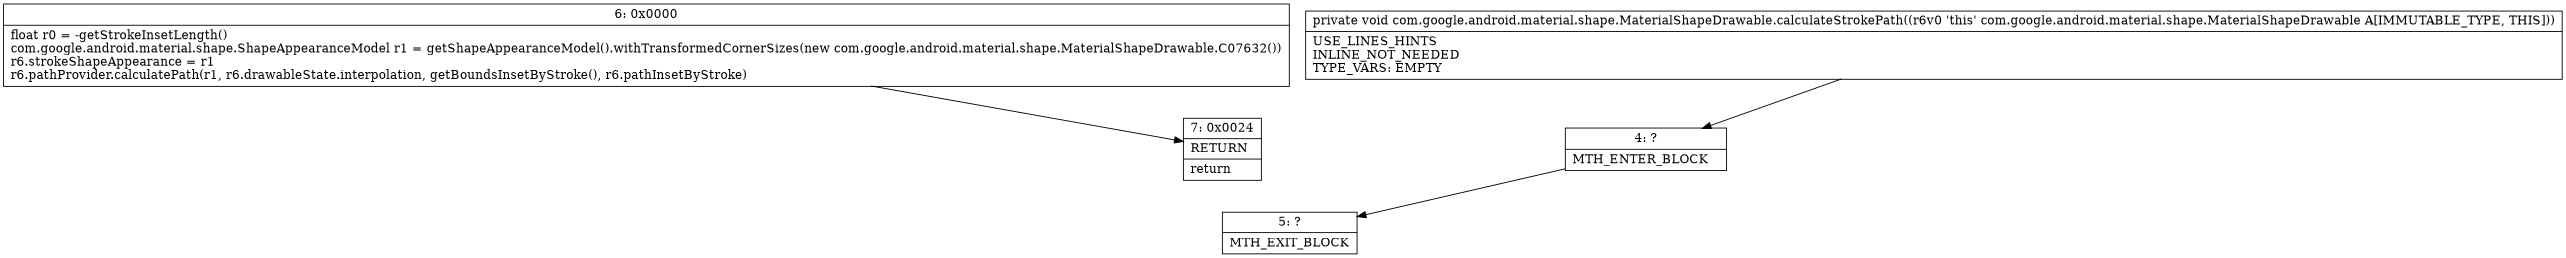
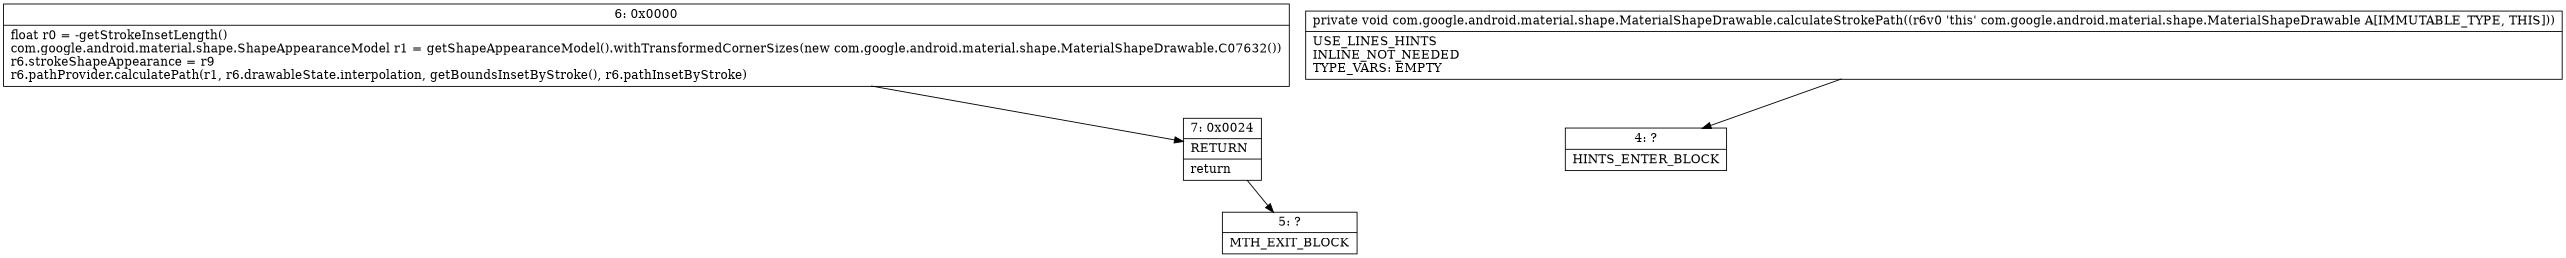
node "6: 0x0000": text "r6.strokeShapeAppearance = r1" -> "r6.strokeShapeAppearance = r9"
node "4: ?": text "MTH_ENTER_BLOCK" -> "HINTS_ENTER_BLOCK"
edge "4: ?" -> "5: ?": now "7: 0x0024" -> "5: ?"
